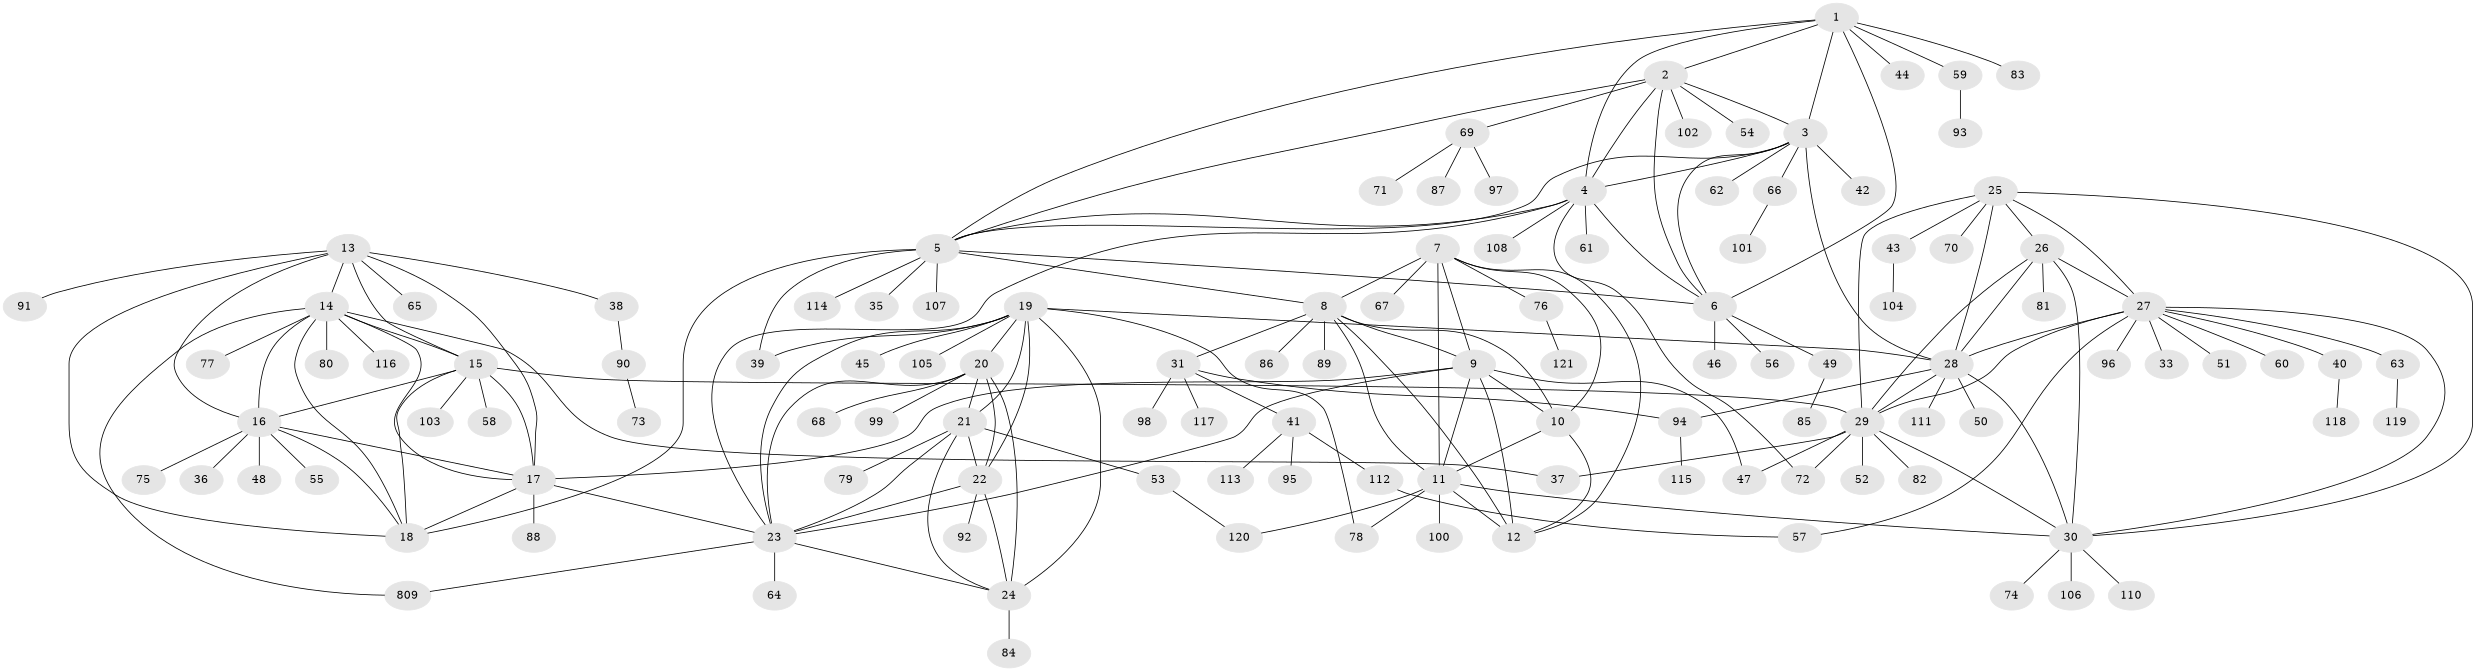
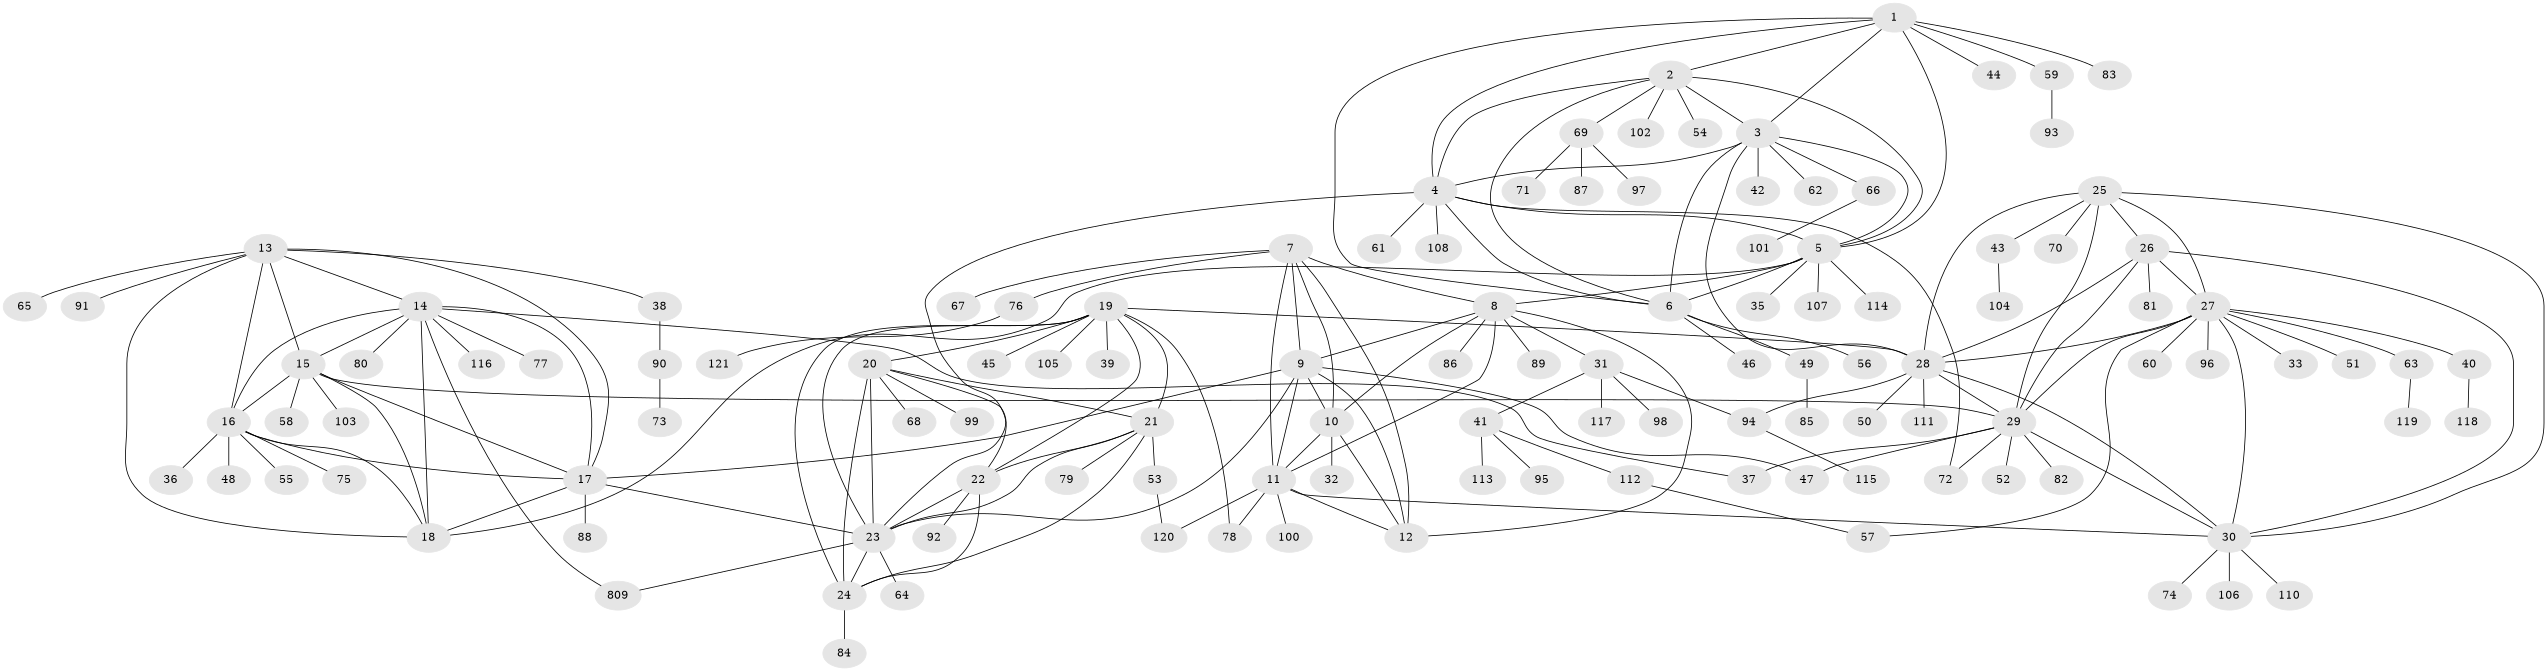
edge "5" -- "39": removed
node "32": added
